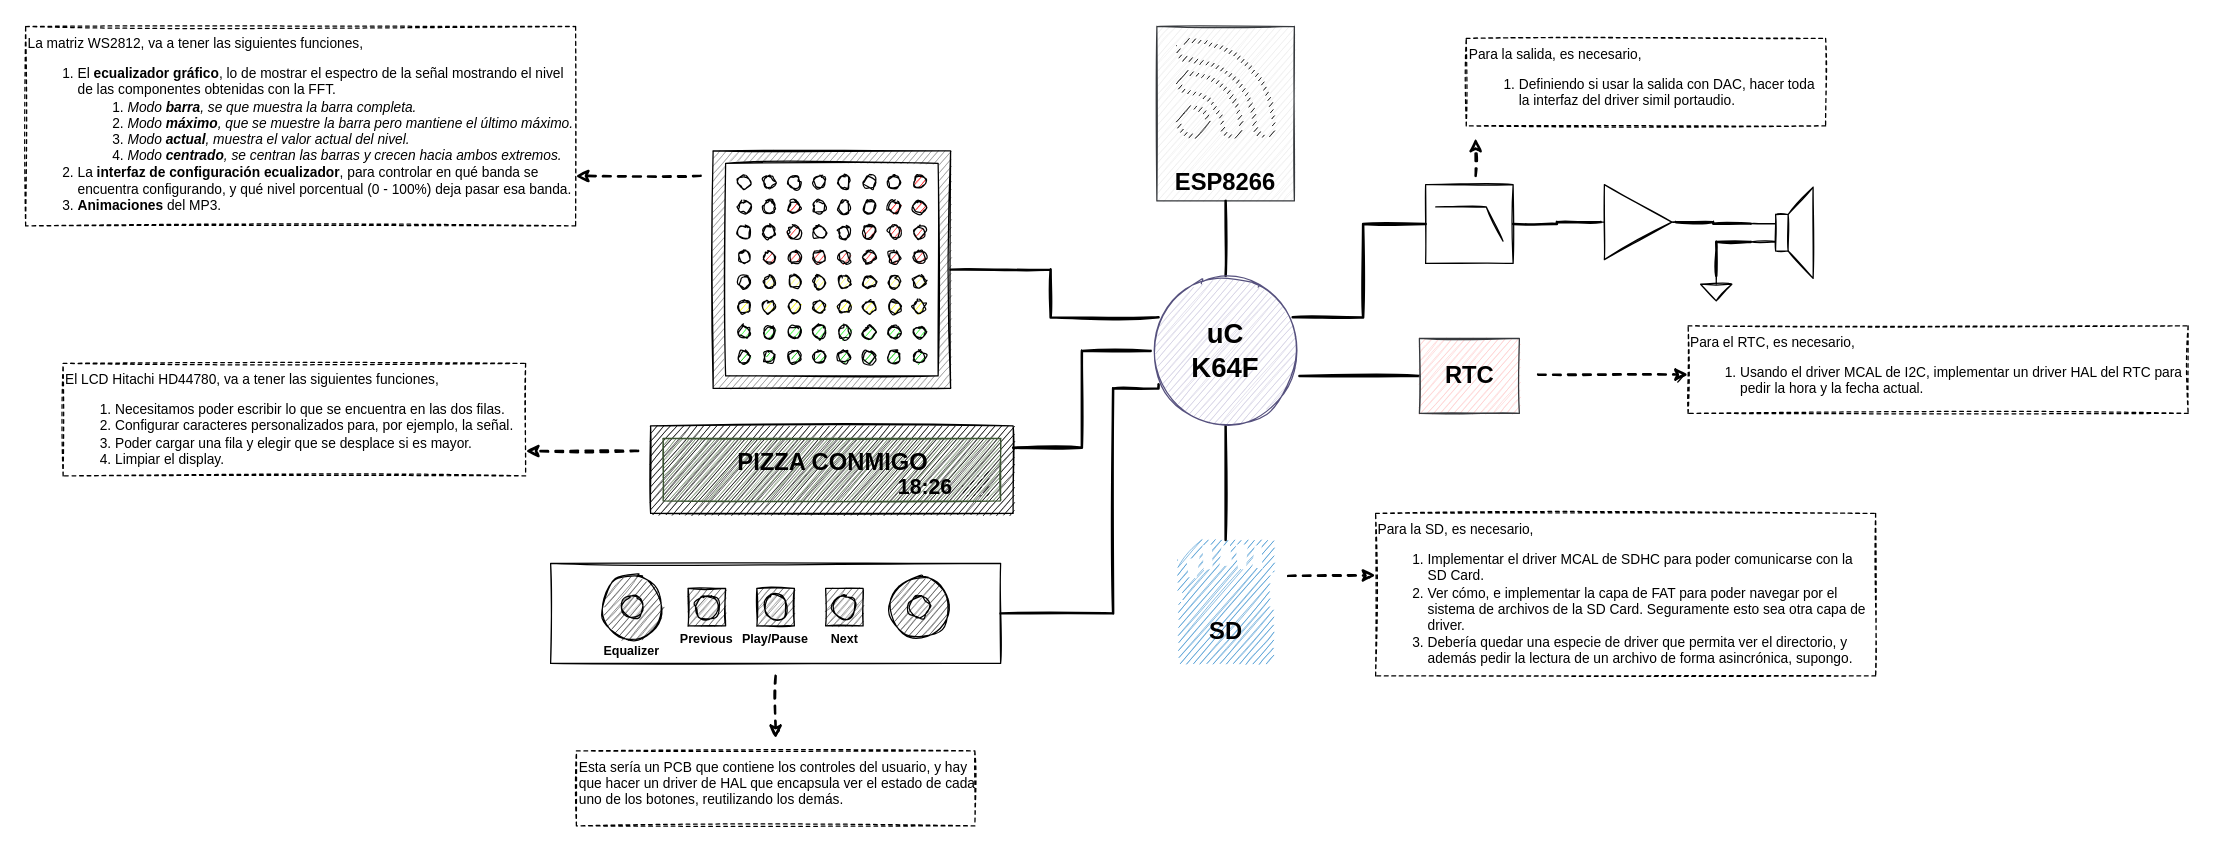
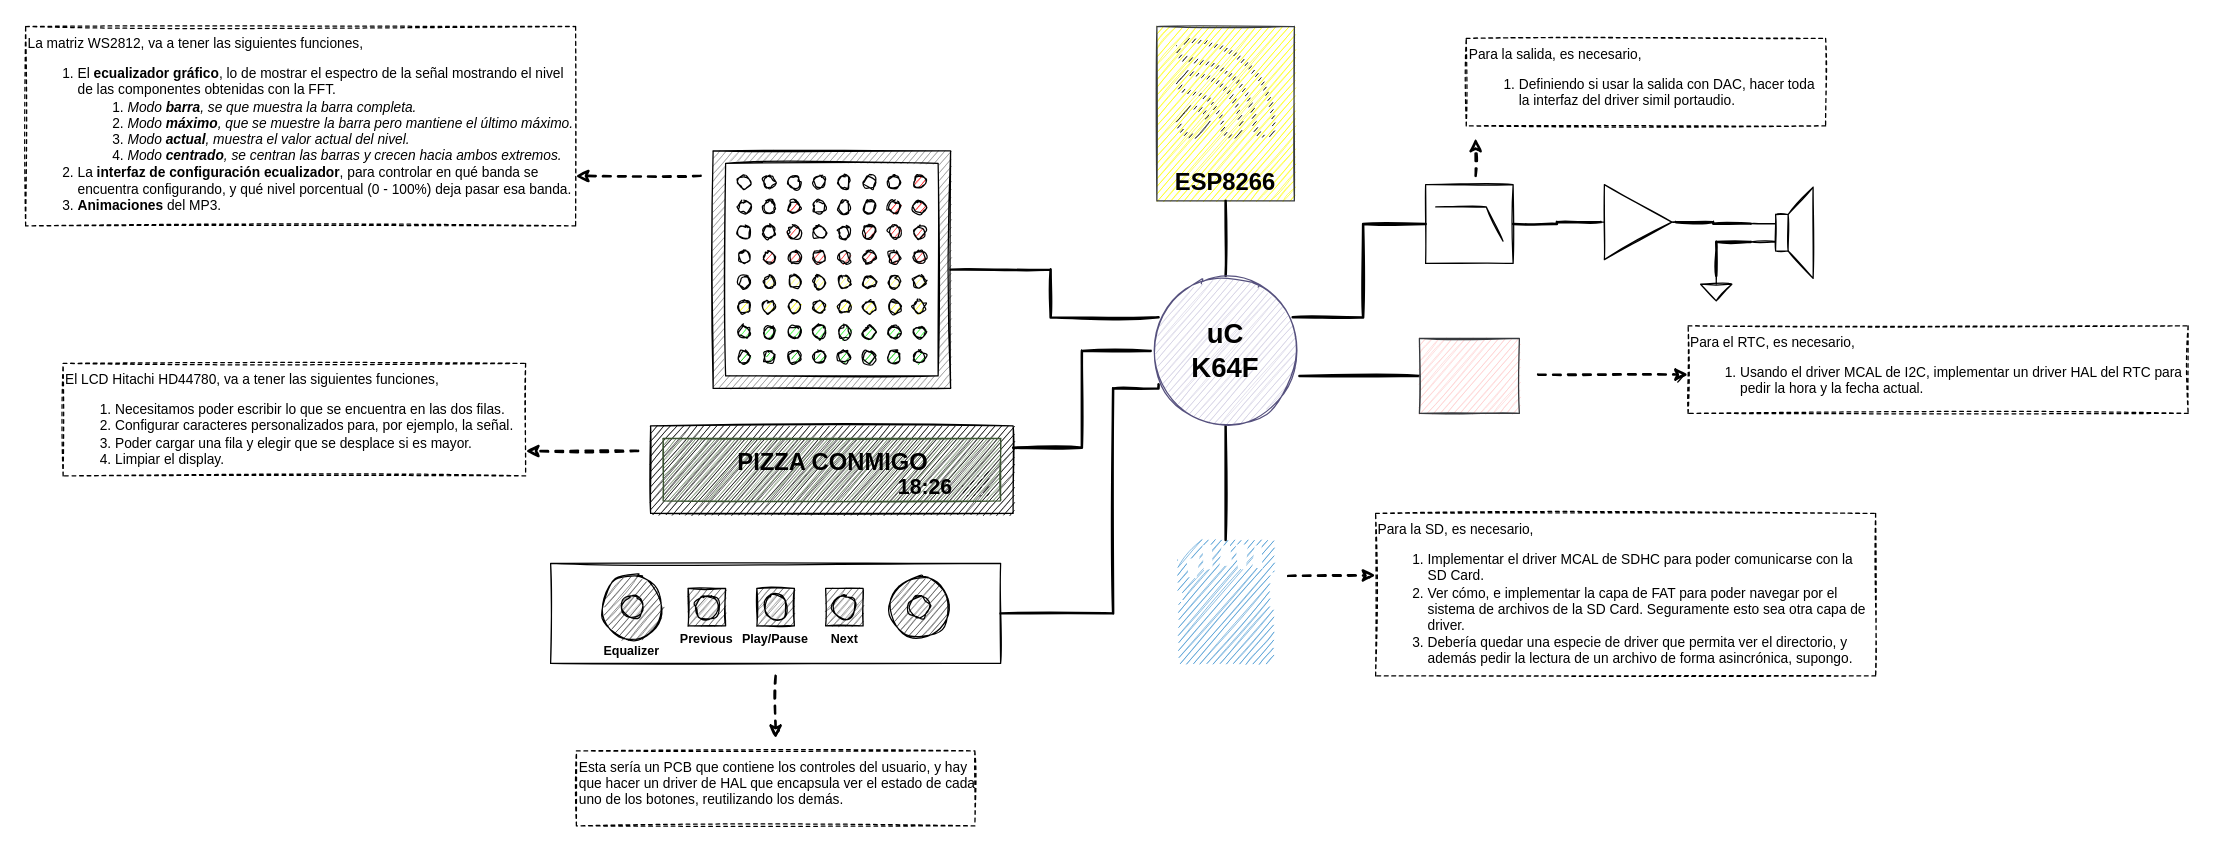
node "ESP8266": fillcolor #eeeeee -> #ffff00
node "RTC": removed
node "SD": removed
